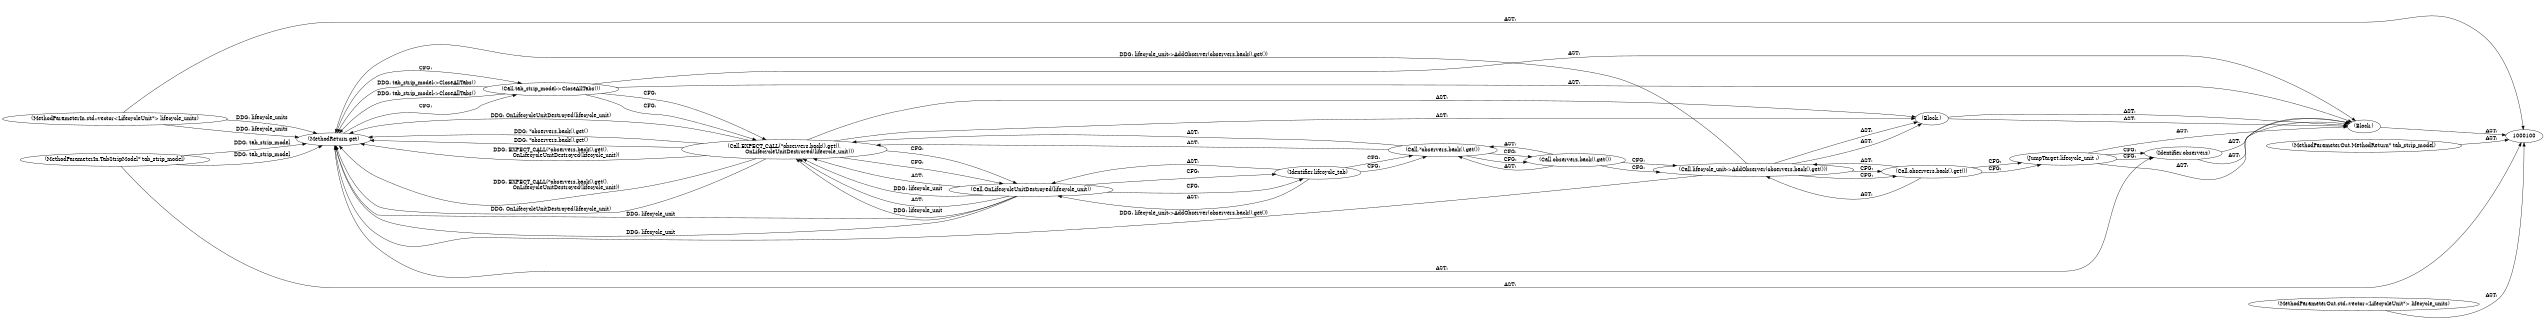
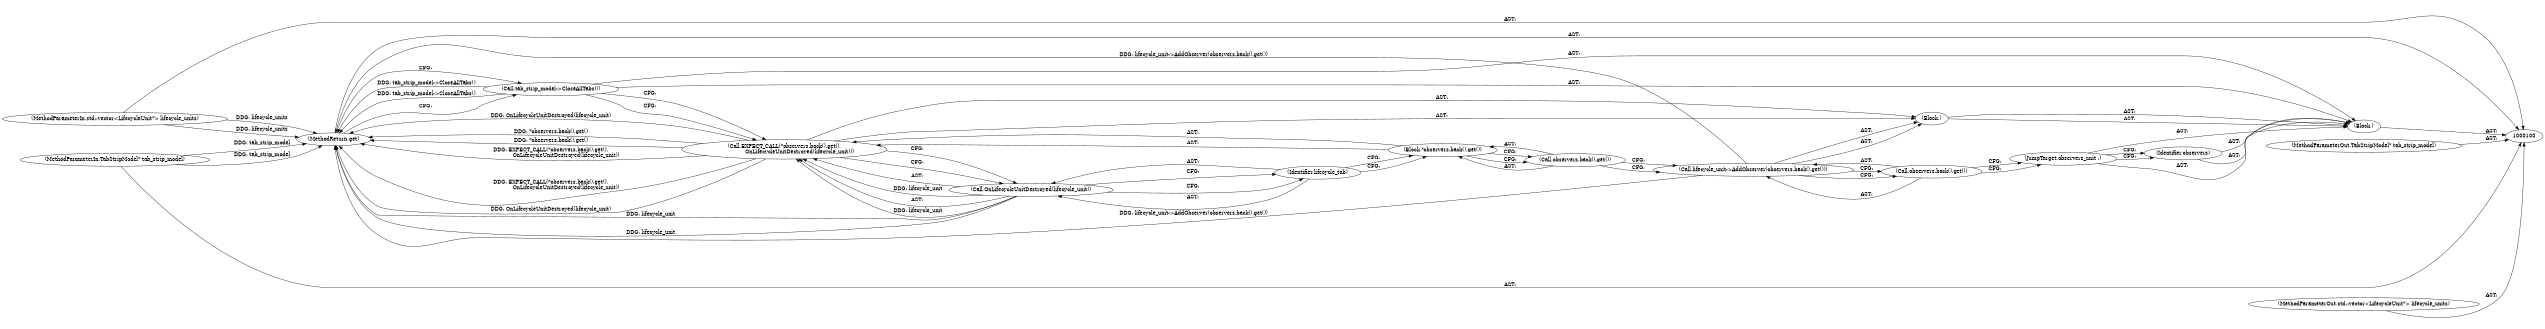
node "(MethodParameterOut,MethodReturn* tab_strip_model)": label "(MethodParameterOut,MethodReturn* tab_strip_model)" -> "(MethodParameterOut,TabStripModel* tab_strip_model)"
node "(Call,*observers.back().get())": label "(Call,*observers.back().get())" -> "(Block,*observers.back().get())"
node "(JumpTarget,lifecycle_unit :)": label "(JumpTarget,lifecycle_unit :)" -> "(JumpTarget,observers_unit :)"
edge "(MethodReturn,get)" -> "(Identifier,observers)": now "(MethodReturn,get)" -> "1000100"
